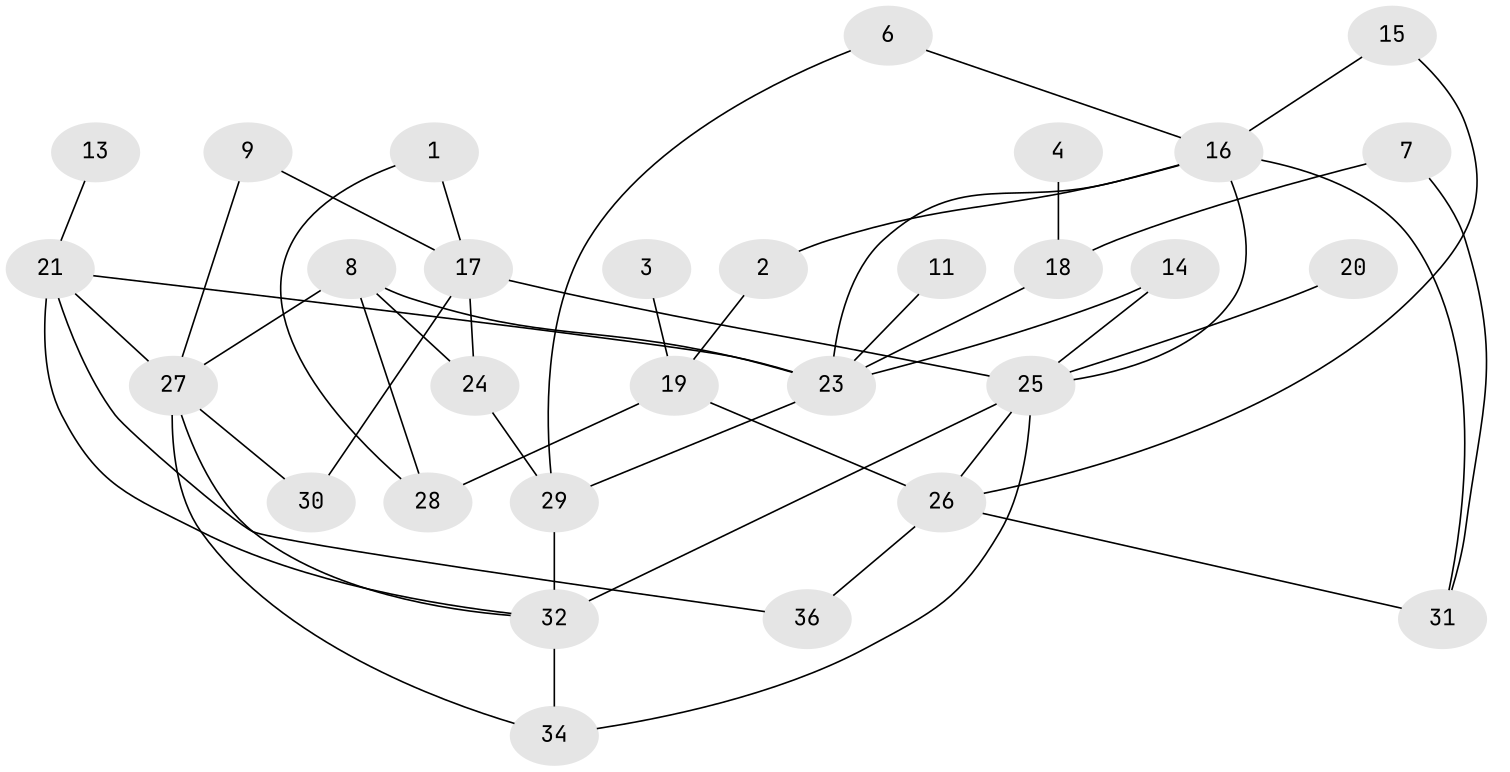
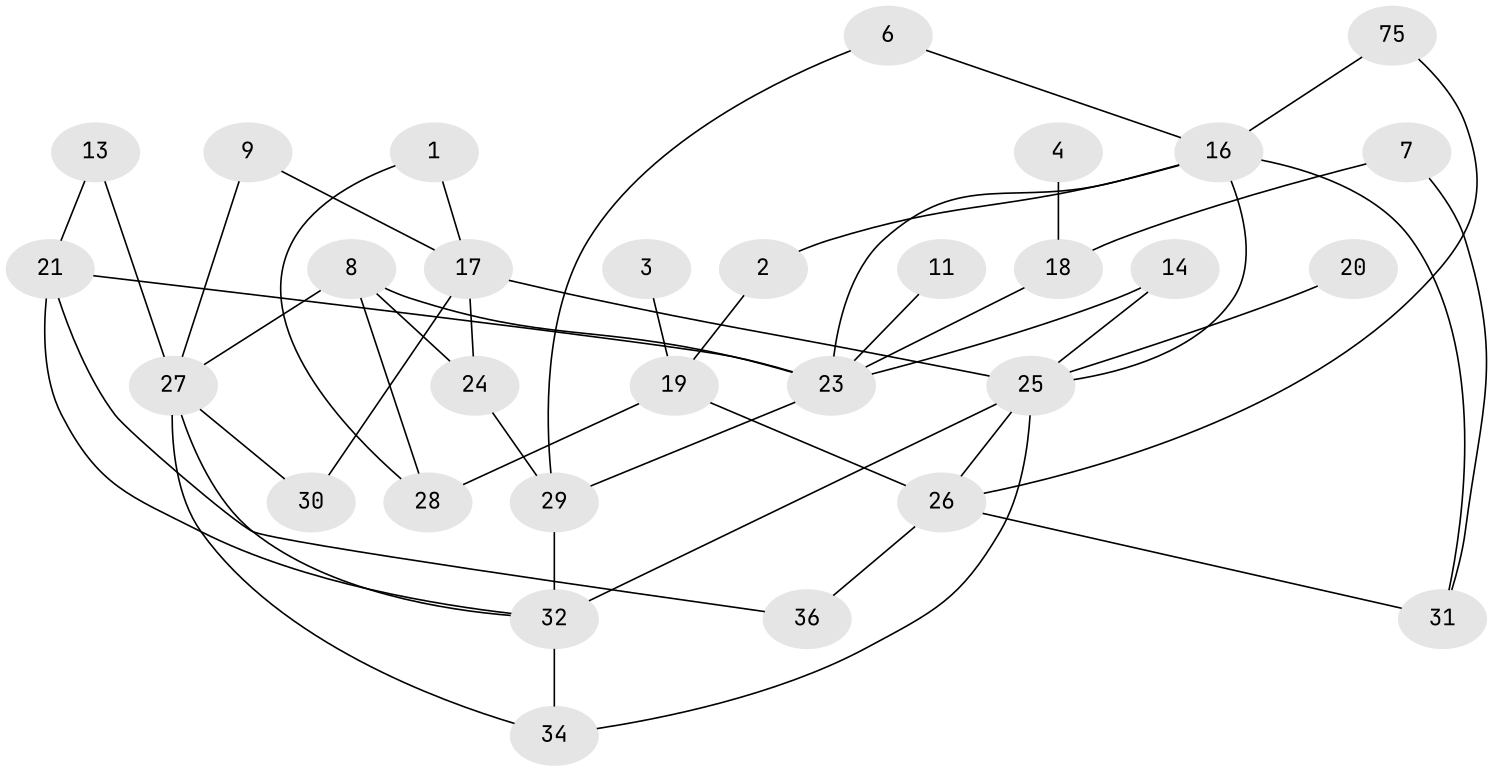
node "15": label "15" -> "75"
edge "21" -- "27": now "13" -- "27"
